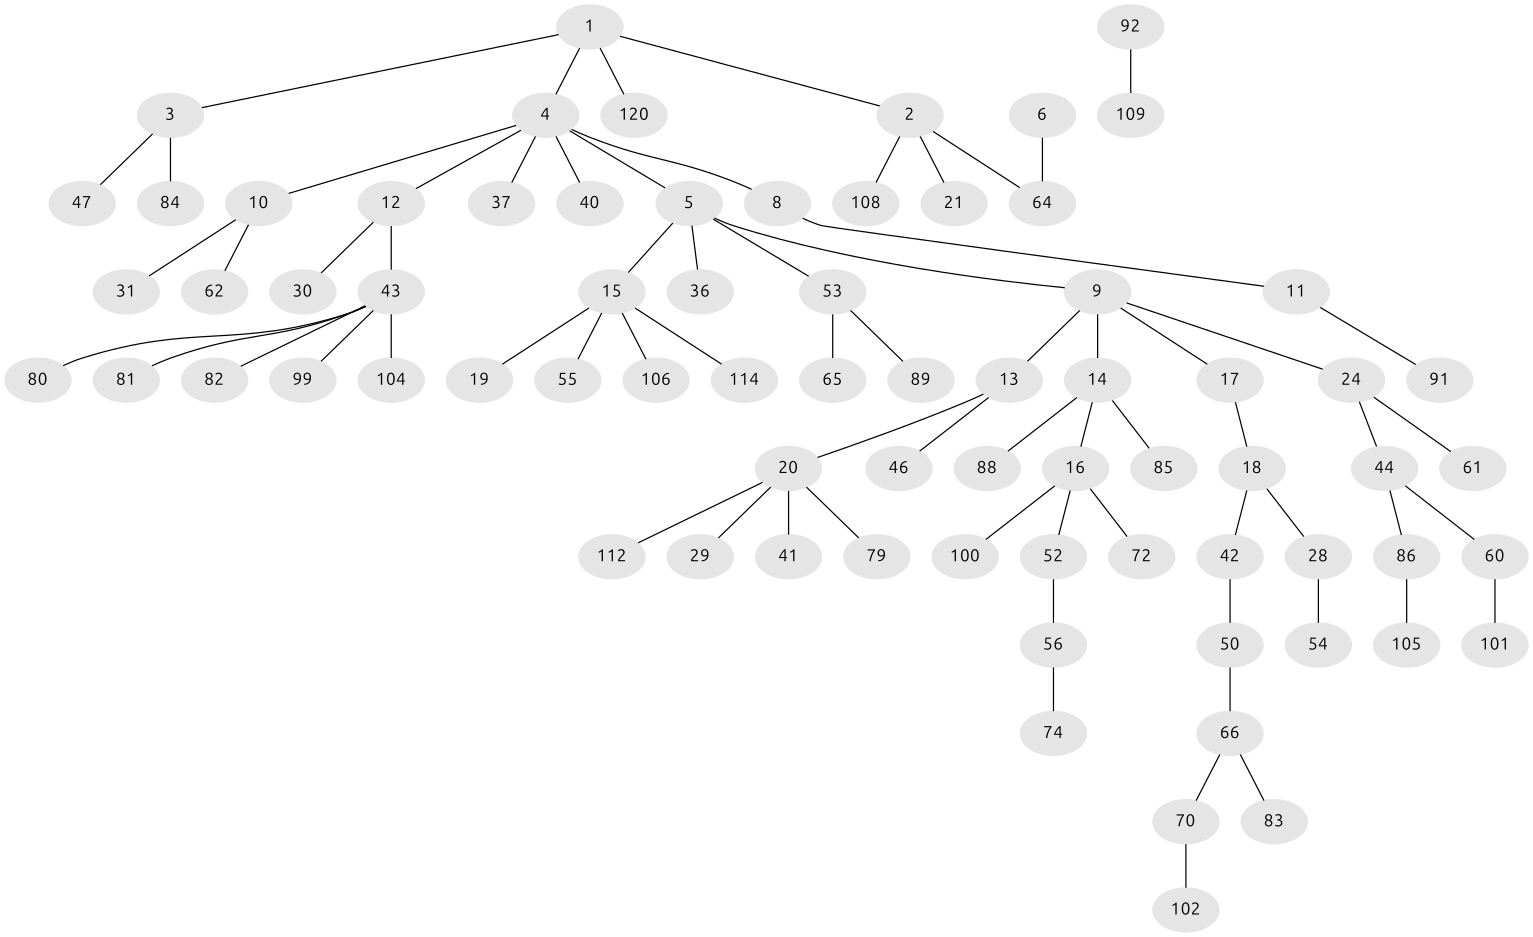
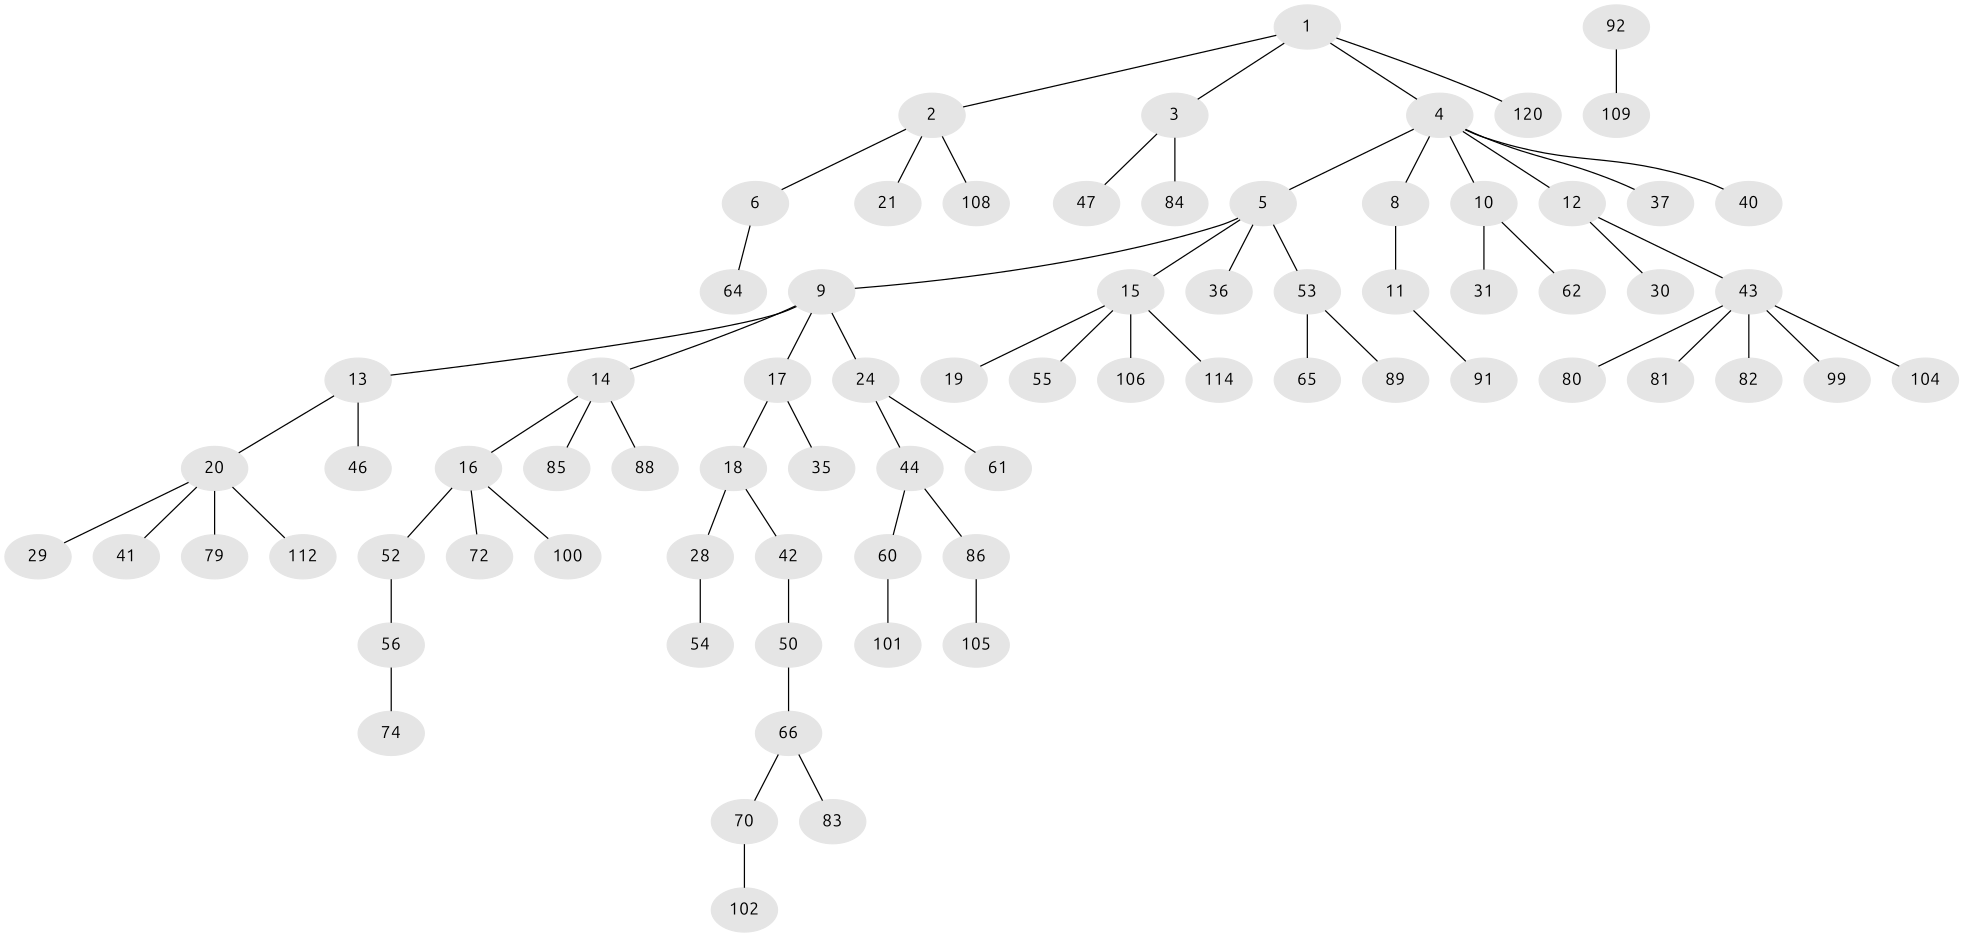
edge "2" -- "64": now "2" -- "6"
node "35": added
